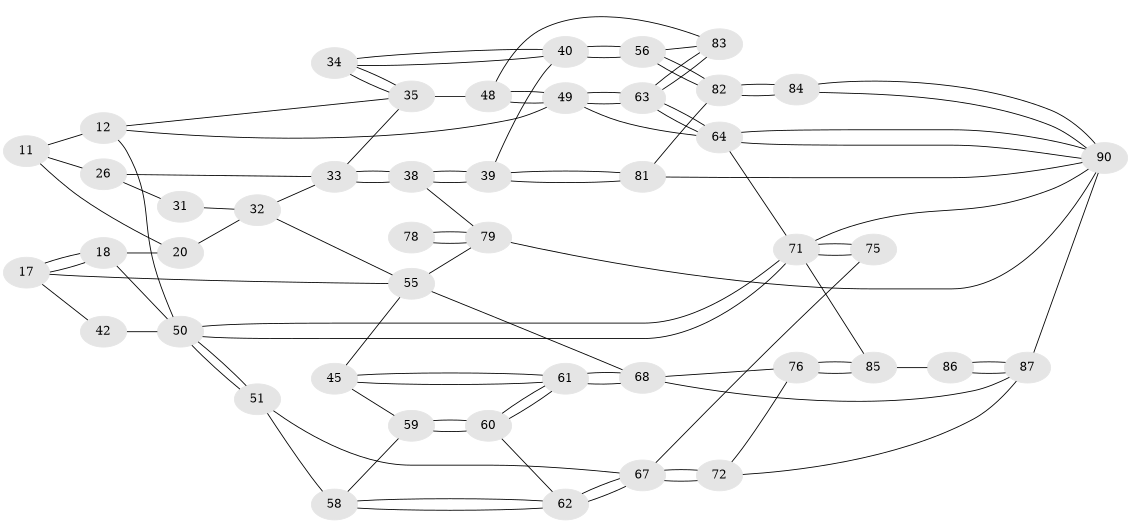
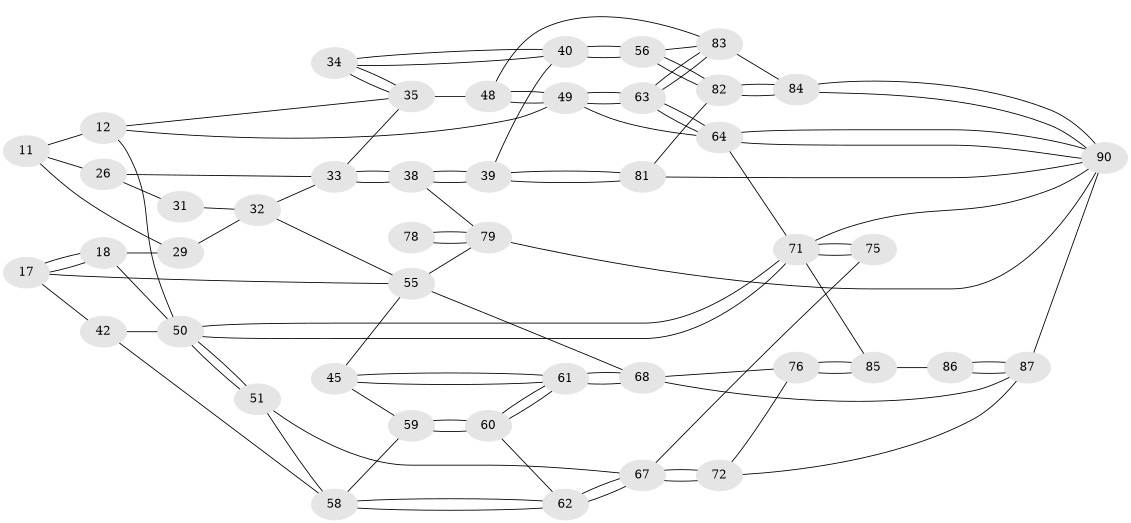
edge "83" -- "84": added
node "20": label "20" -> "29"
edge "42" -- "58": added
